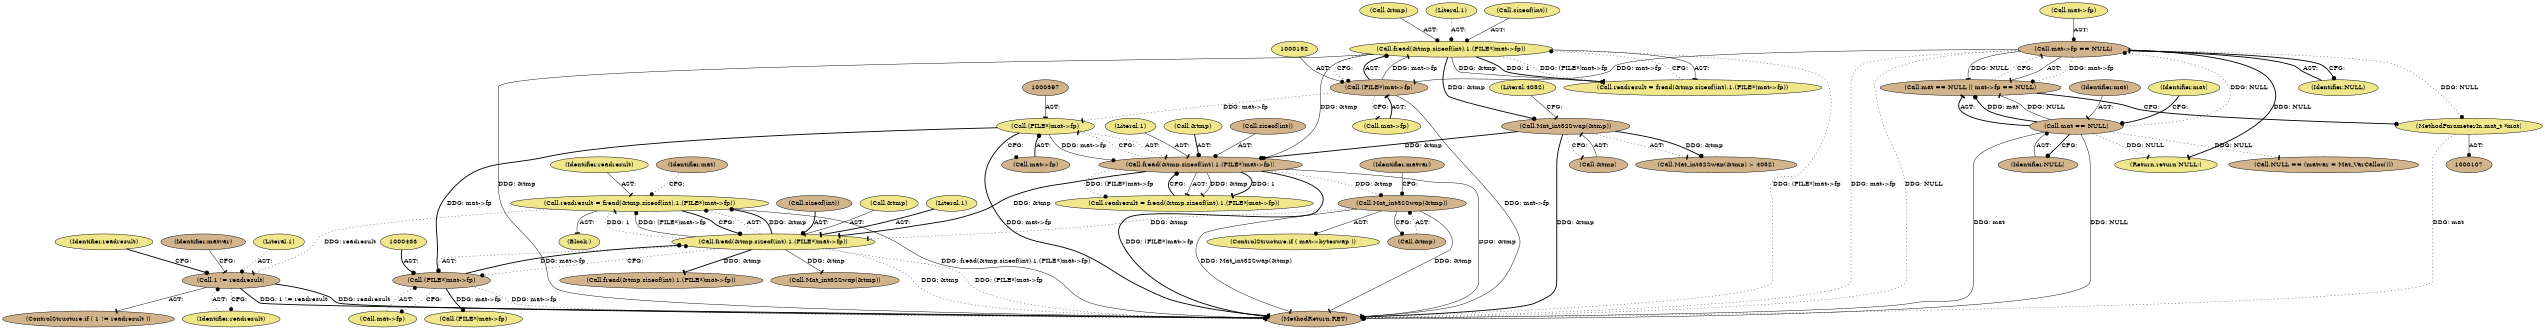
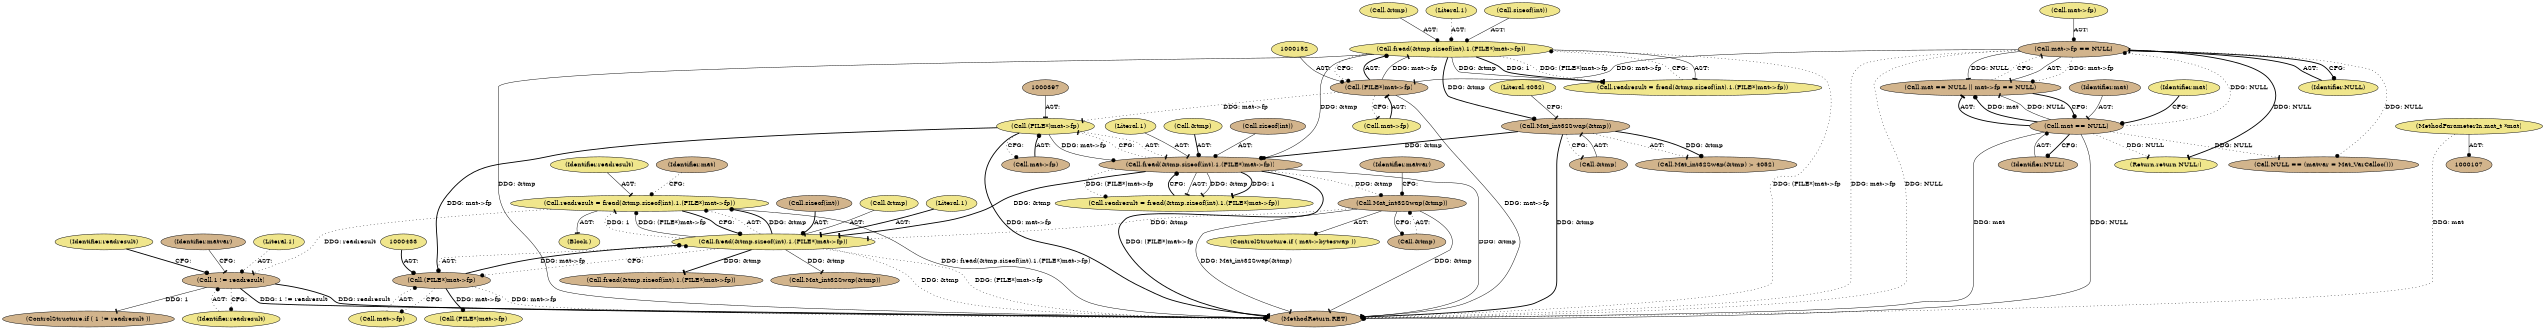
edge "(Call,mat->fp == NULL)" -> "(MethodParameterIn,mat_t *mat)": now "(Call,mat->fp == NULL)" -> "(Call,NULL == (matvar = Mat_VarCalloc()))"
edge "(Call,mat == NULL || mat->fp == NULL)" -> "(MethodParameterIn,mat_t *mat)": now "(Call,mat == NULL || mat->fp == NULL)" -> "(Call,mat == NULL)"
edge "(Call,1 != readresult)" -> "(ControlStructure,if ( 1 != readresult ))": label "AST: " -> "DDG: 1"
